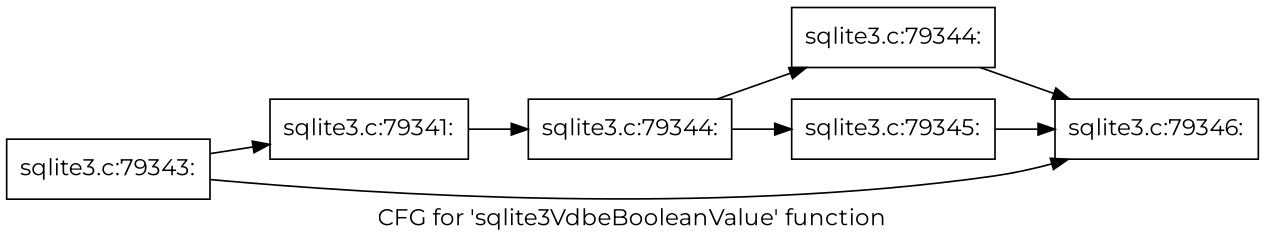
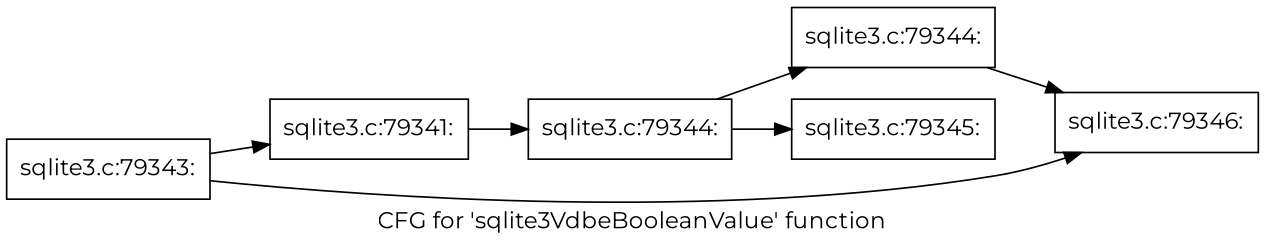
edge "sqlite3.c:79345:" -> "sqlite3.c:79346:": removed
